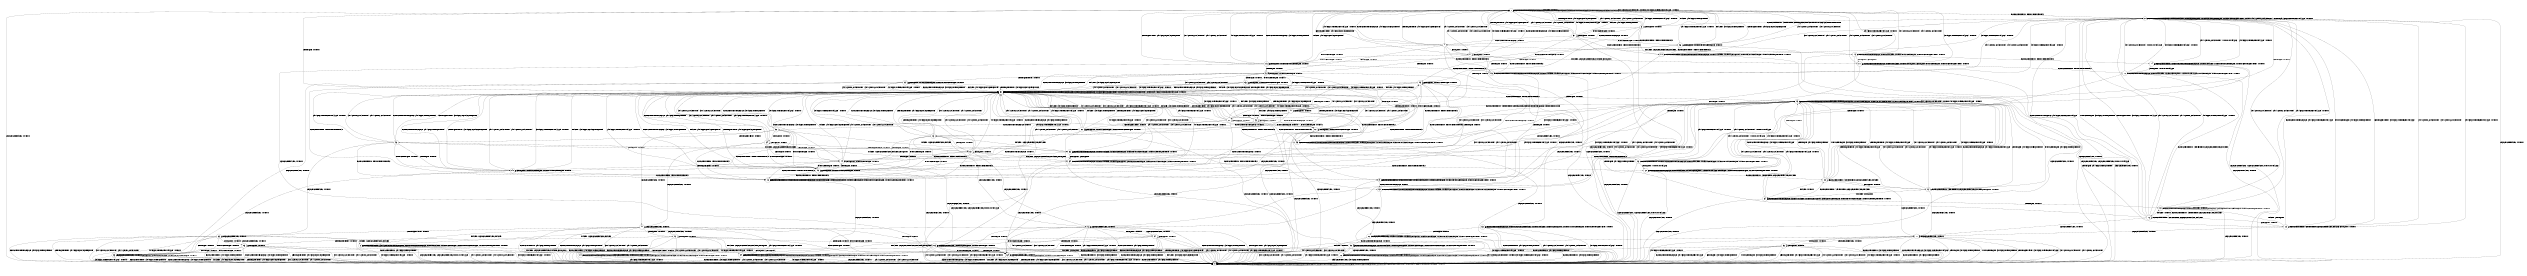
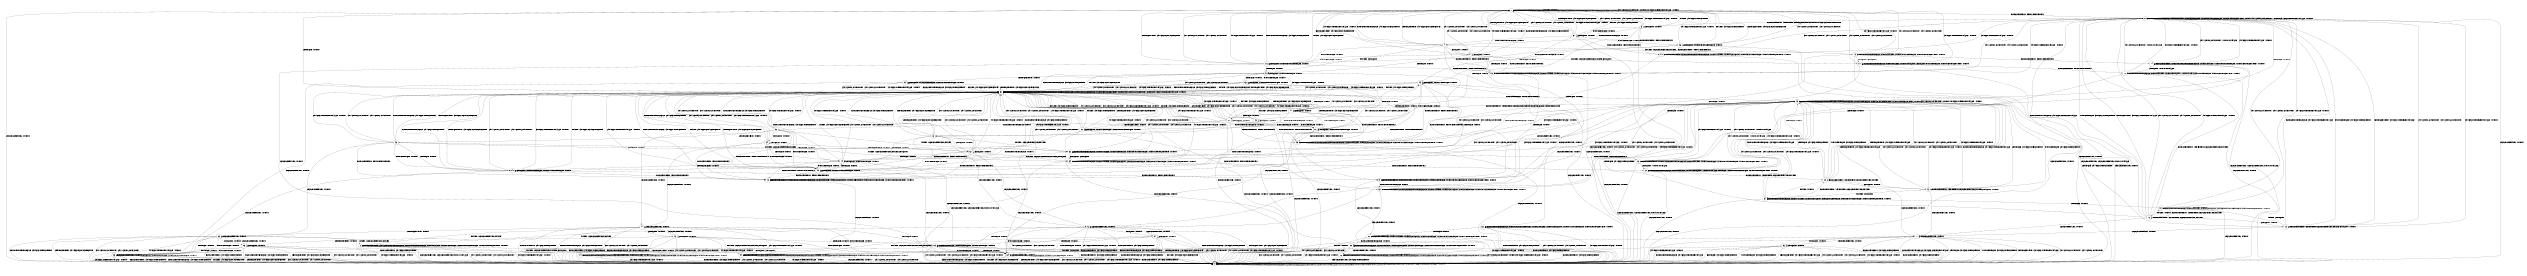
edge "s4" -> "s5": label "CERTIFICATE / TIMEOUT" -> "FINISHED / APPLICATION"
edge "s47" -> "s56": now "s47" -> "s27"
edge "s50" -> "s1": added, label "CHANGE_CIPHER_SPEC / TIMEOUT"
edge "s48" -> "s42": removed, label "EMPTY_CERTIFICATE / TIMEOUT"
edge "s5" -> "s23": removed, label "CHANGE_CIPHER_SPEC / TIMEOUT"
edge "s34" -> "s9": now "s40" -> "s9"
edge "s54" -> "s20": reversed
edge "s49" -> "s23": label "CHANGE_FATAL_SPEC / TIMEOUT" -> "CHANGE_CIPHER_SPEC / TIMEOUT"
